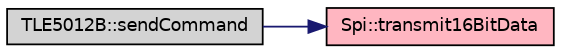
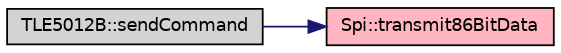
node "Spi::transmit16BitData": label "Spi::transmit16BitData" -> "Spi::transmit86BitData"
